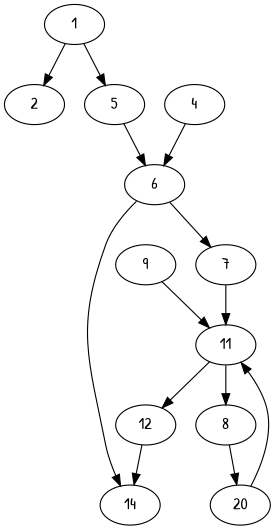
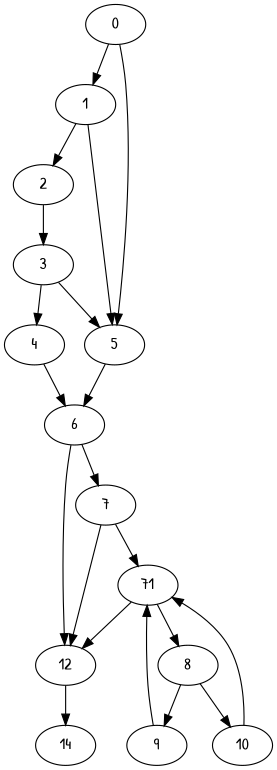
node "0": added
node "3": added
edge "6" -> "14": now "6" -> "12"
node "11": label "11" -> "71"
node "20": label "20" -> "10"
edge "7" -> "12": added
edge "8" -> "9": added
